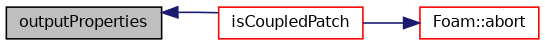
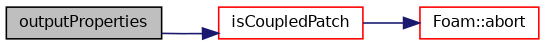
edge "isCoupledPatch" -> "outputProperties": reversed
